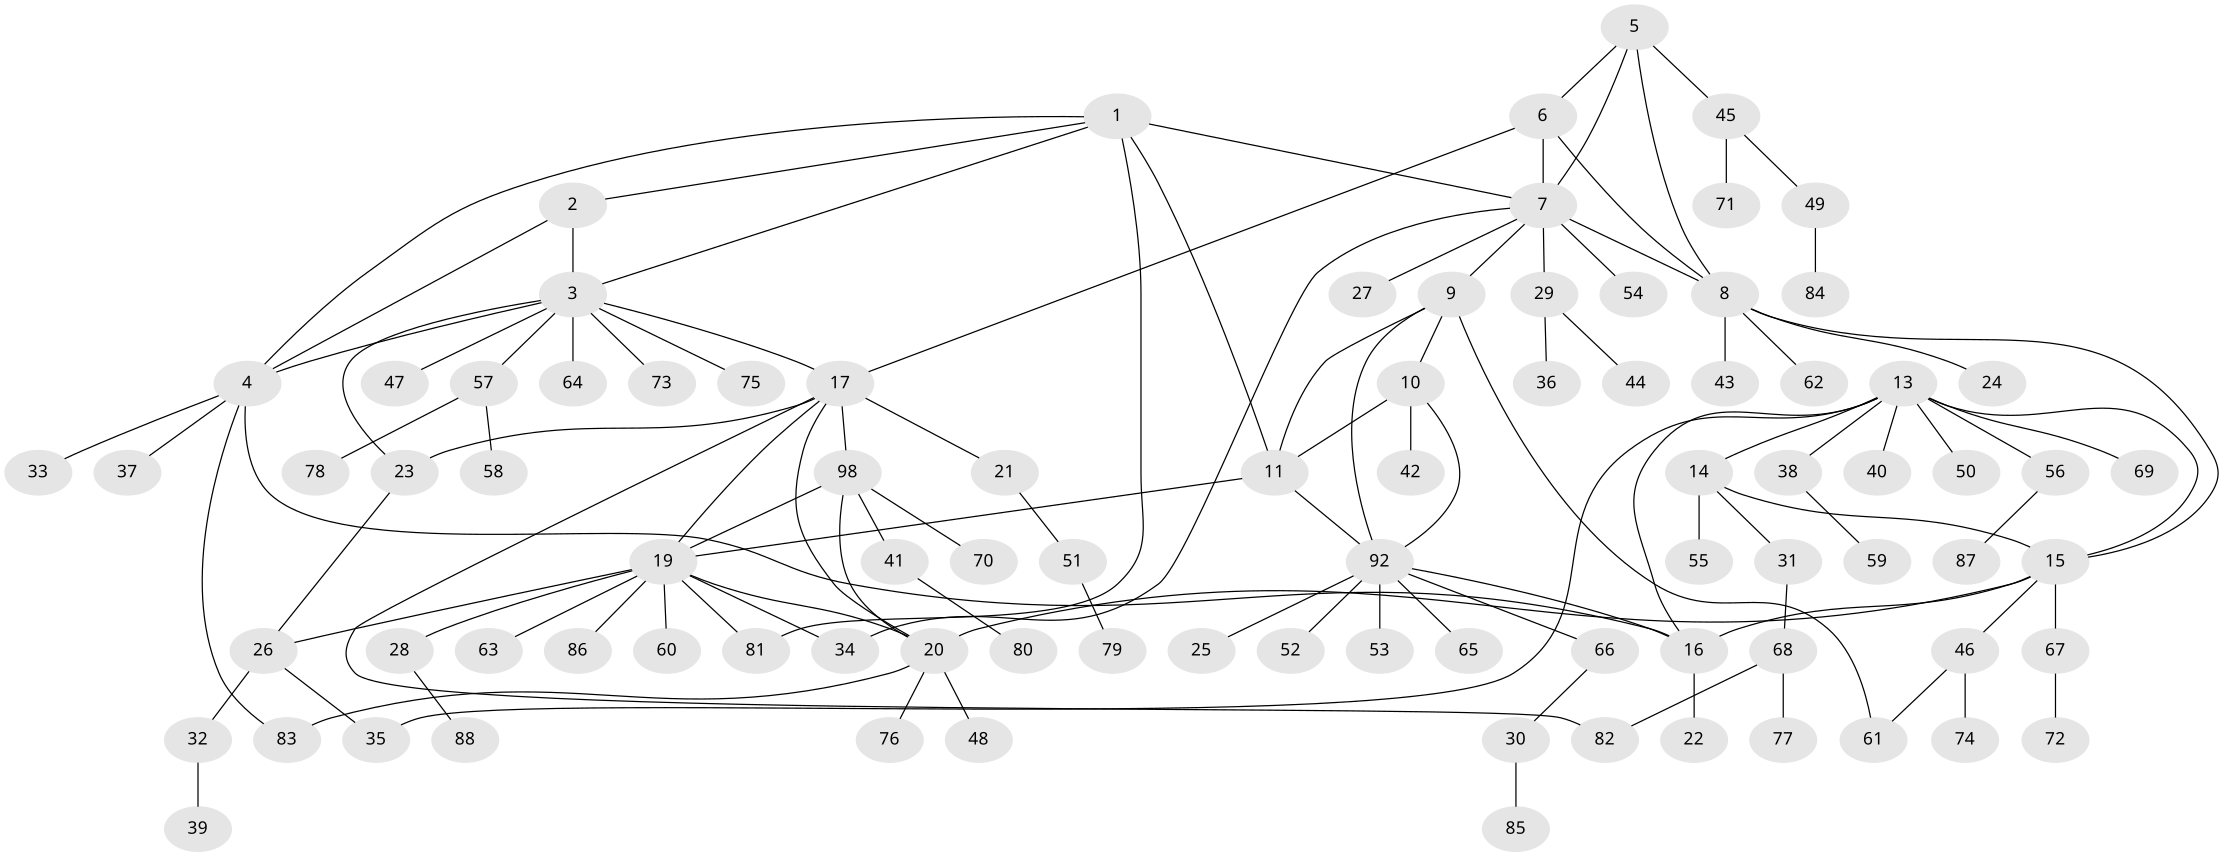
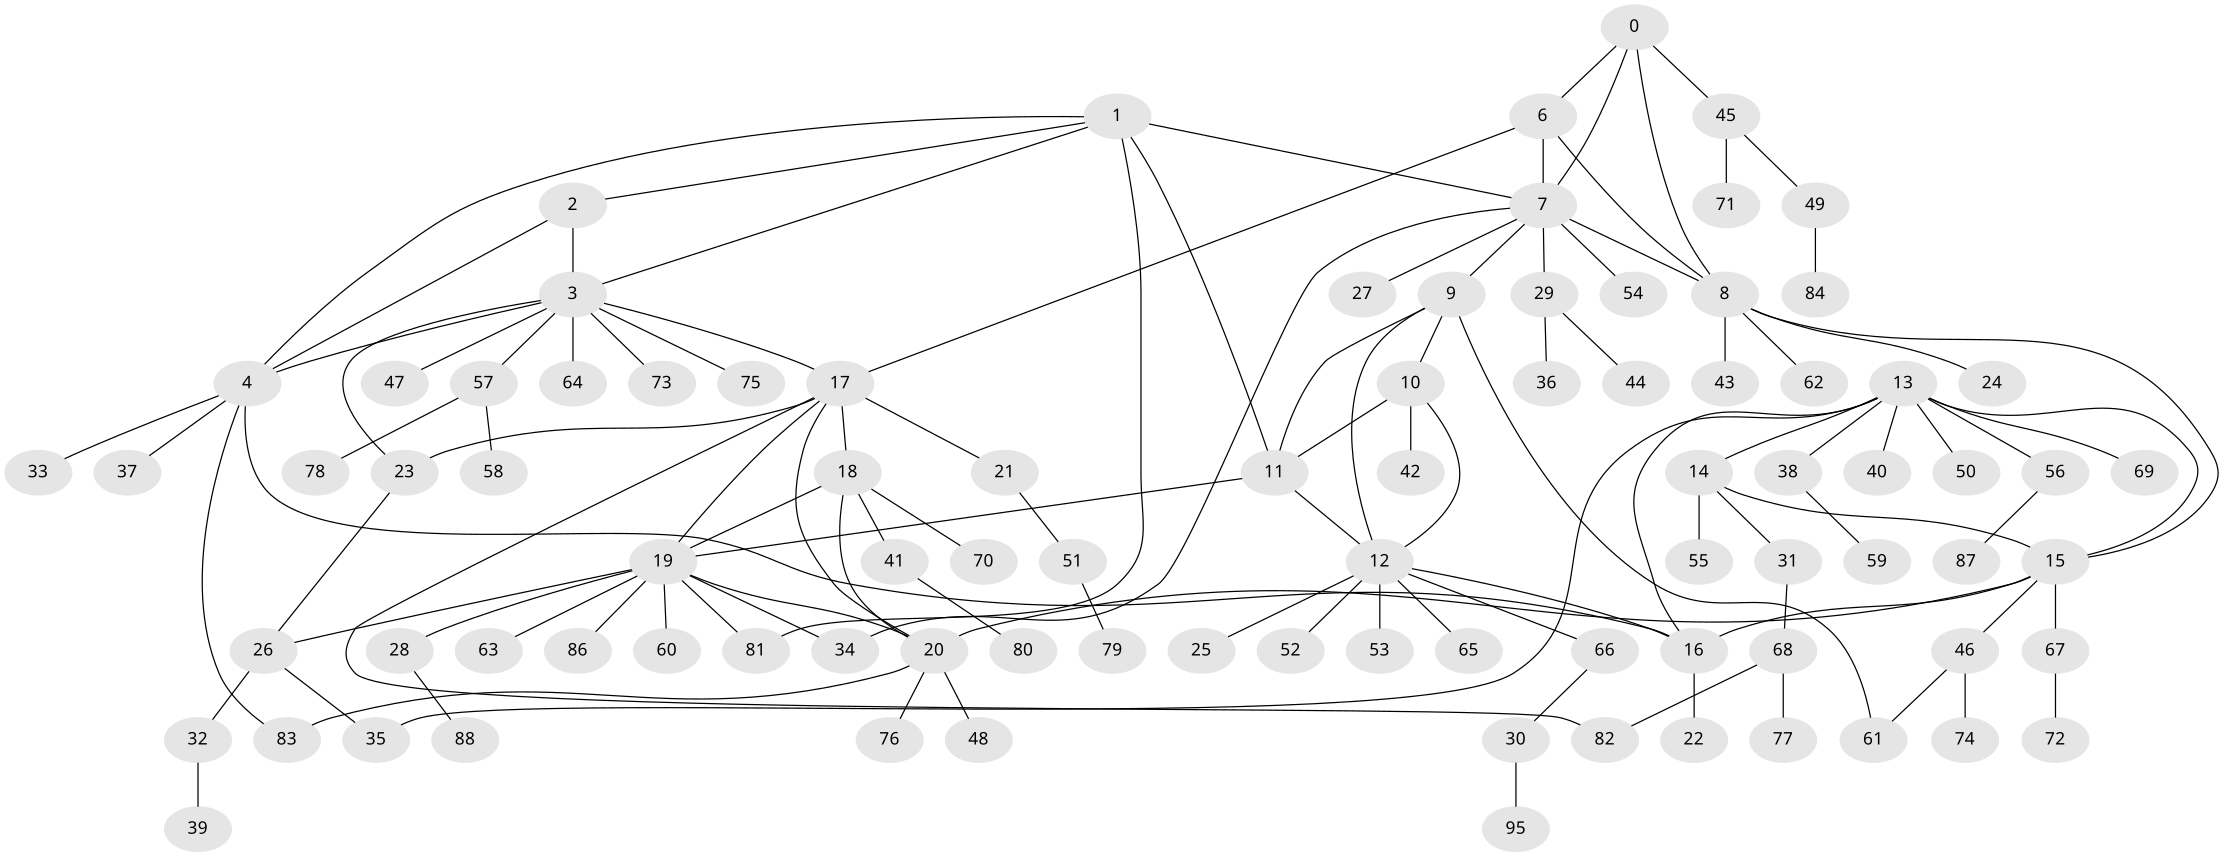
node "5": label "5" -> "0"
node "98": label "98" -> "18"
node "92": label "92" -> "12"
node "85": label "85" -> "95"
